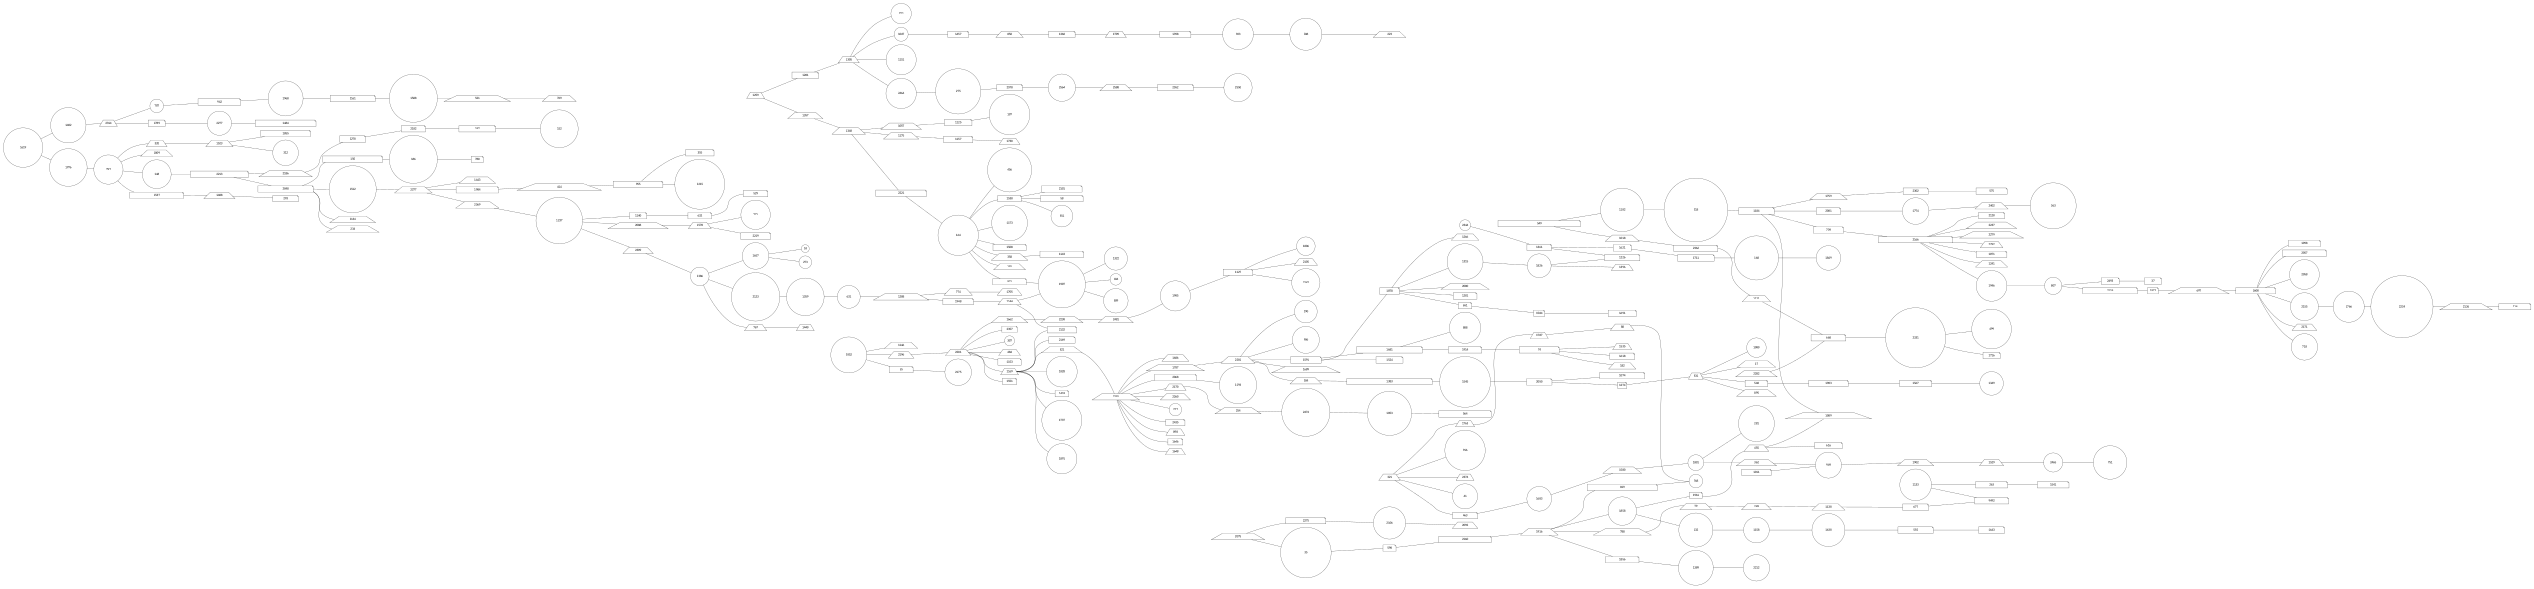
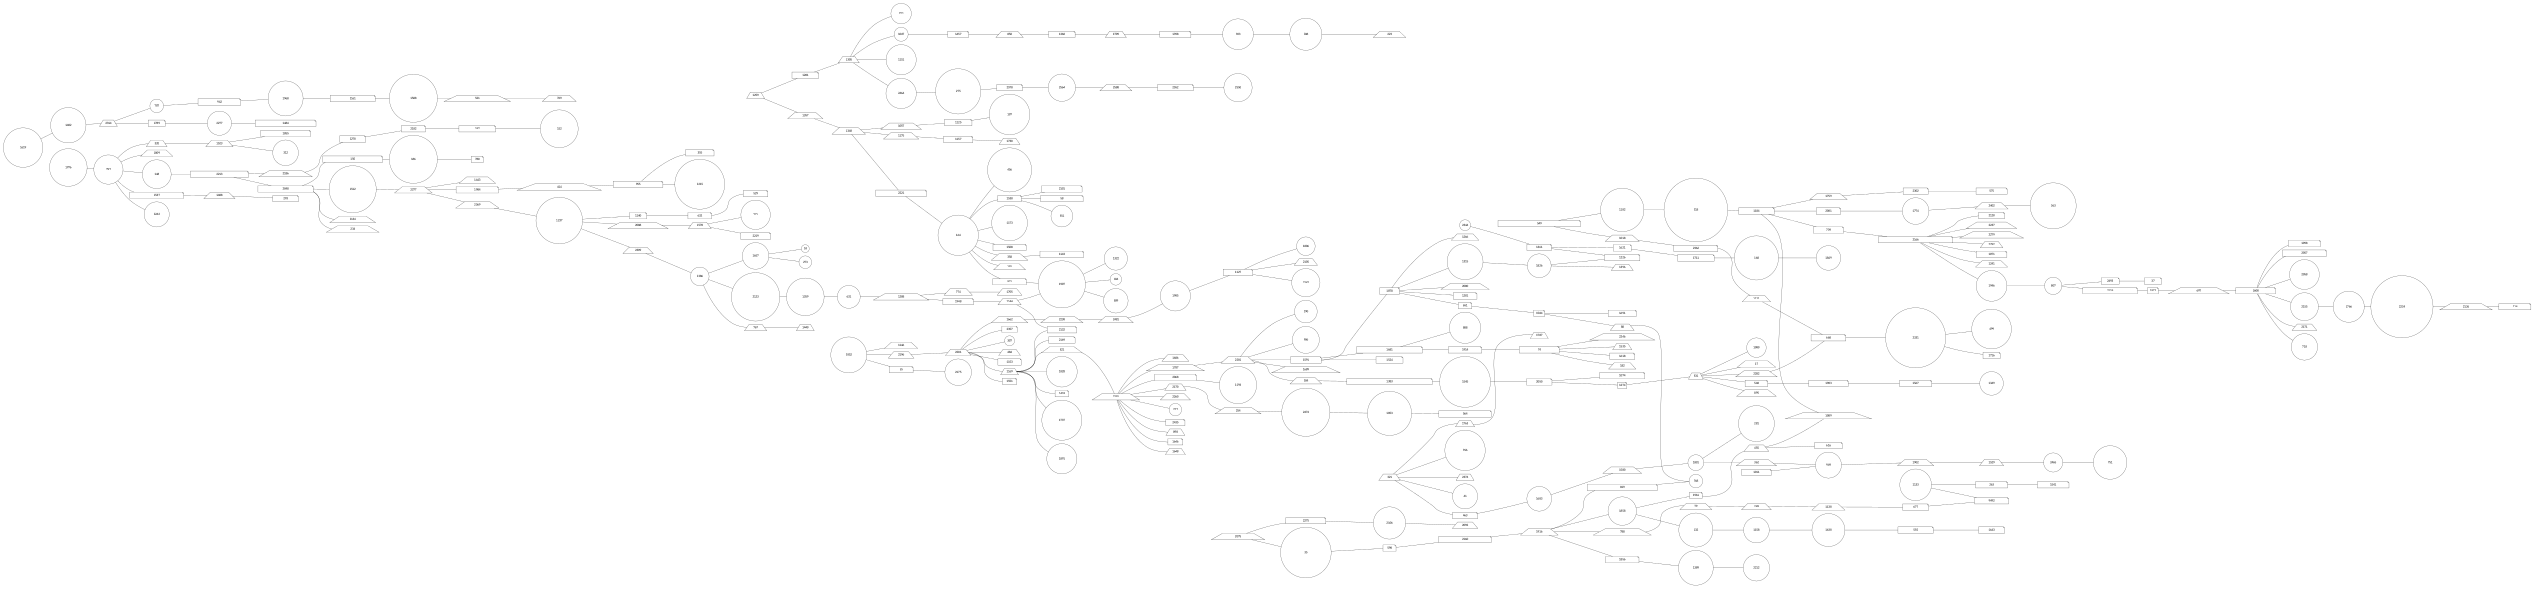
edge "1619" -- "1976": removed
node "2242": added
edge "88" -- "1787": now "88" -- "1584"
node "2246": added
edge "2282" -- "831": added
